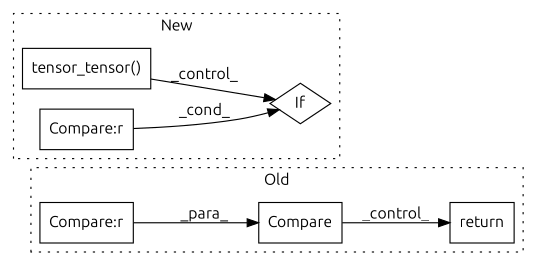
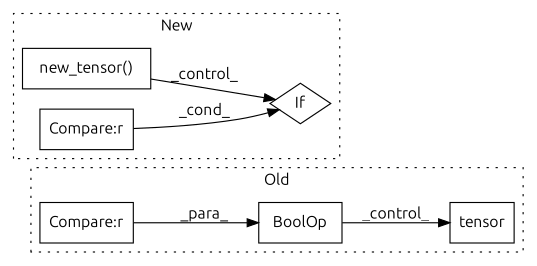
node "tensor_tensor()": label "tensor_tensor()" -> "new_tensor()"
node "Compare": label "Compare" -> "BoolOp"
node "return": label "return" -> "tensor"
